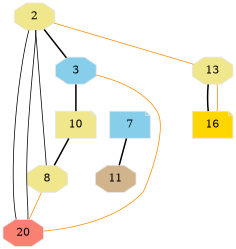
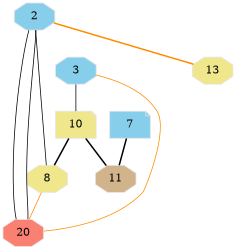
node "2": fillcolor khaki -> skyblue
edge "2" -- "3": removed
edge "2" -- "13": style solid -> bold
edge "3" -- "10": style bold -> solid
node "16": removed
edge "10" -- "11": added
